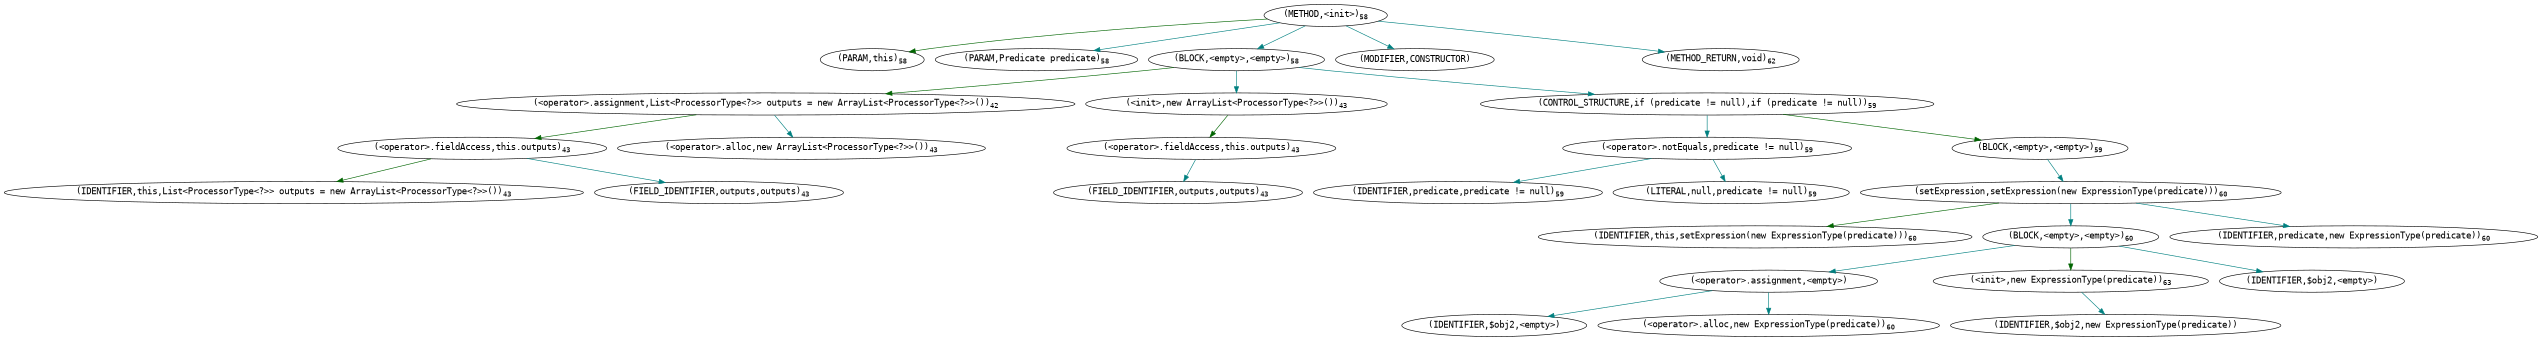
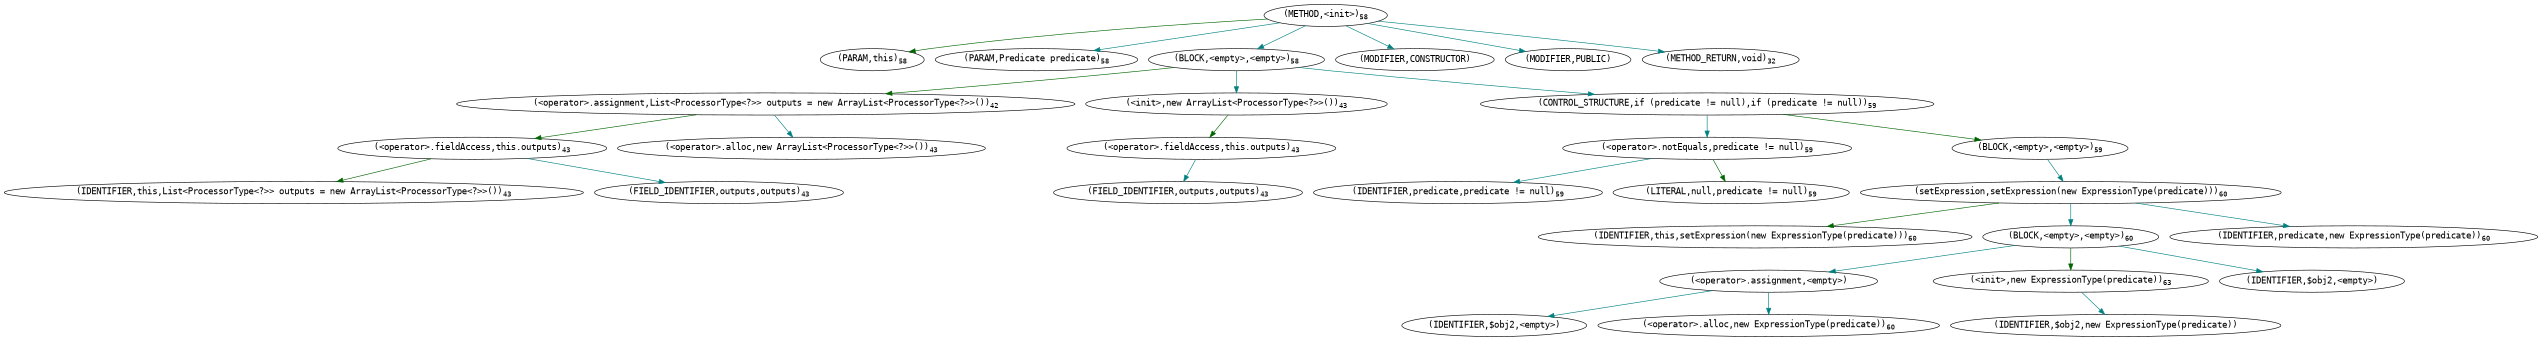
node "(METHOD_RETURN,void)": text "62" -> "32"
node "(MODIFIER,PUBLIC)": added
edge "(<operator>.notEquals,predicate != null)" -> "(LITERAL,null,predicate != null)": color teal -> darkgreen
